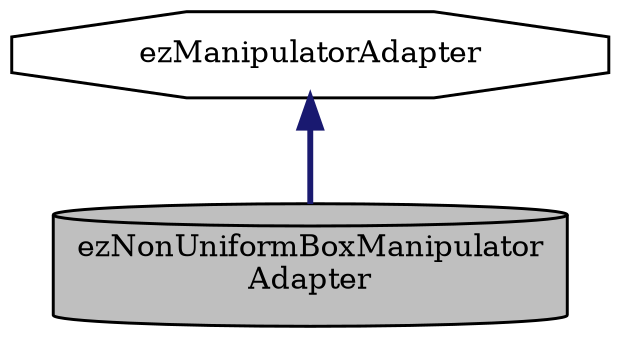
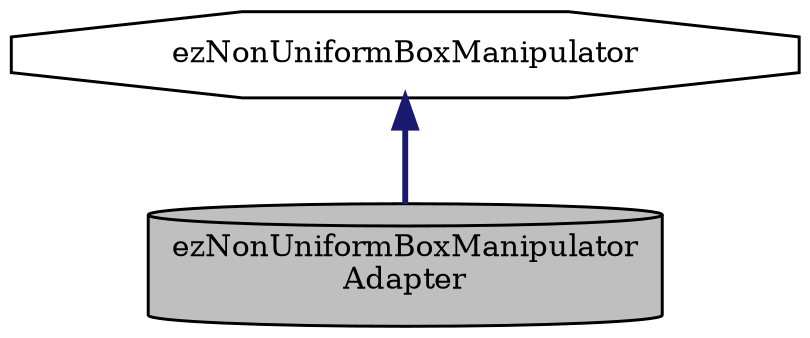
node "ezManipulatorAdapter": label "ezManipulatorAdapter" -> "ezNonUniformBoxManipulator"
